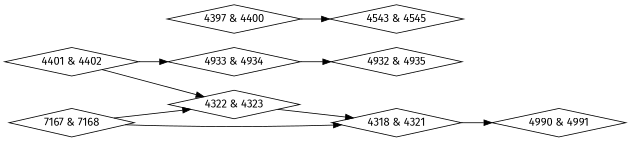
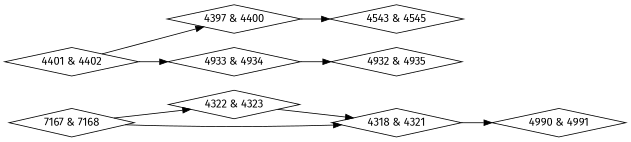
edge "4401 & 4402" -> "4322 & 4323": now "4401 & 4402" -> "4397 & 4400"
